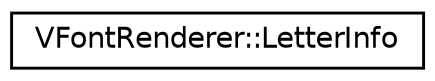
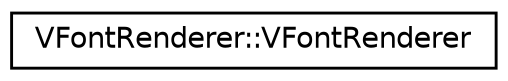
node "VFontRenderer::LetterInfo": label "VFontRenderer::LetterInfo" -> "VFontRenderer::VFontRenderer"
